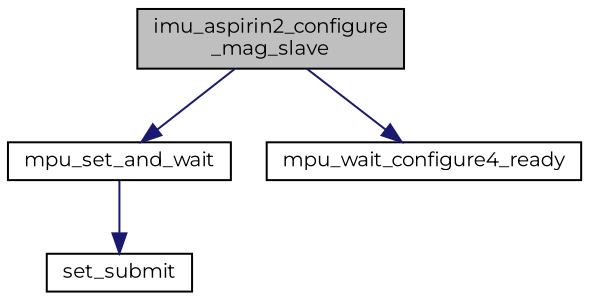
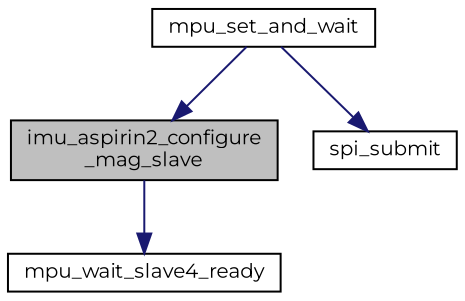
edge "imu_aspirin2_configure _mag_slave" -> "mpu_set_and_wait": reversed
node "mpu_wait_configure4_ready": label "mpu_wait_configure4_ready" -> "mpu_wait_slave4_ready"
node "set_submit": label "set_submit" -> "spi_submit"
